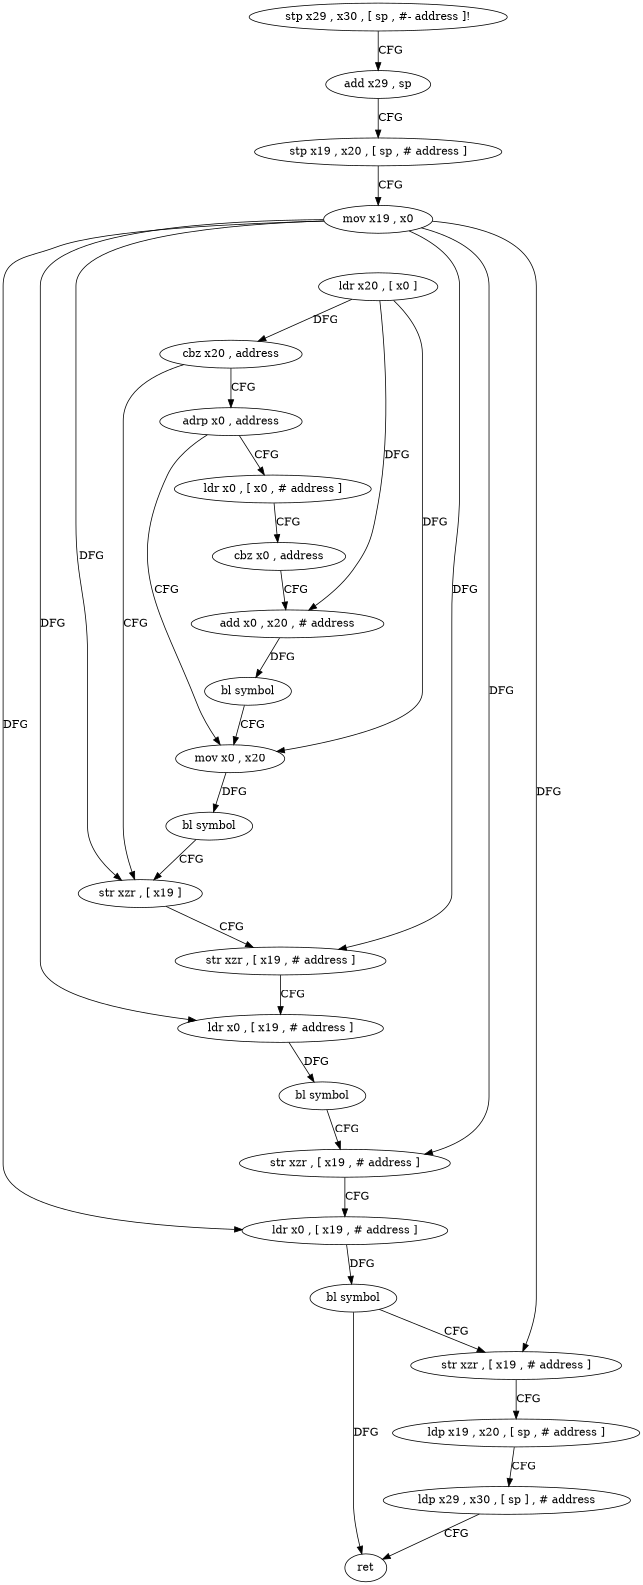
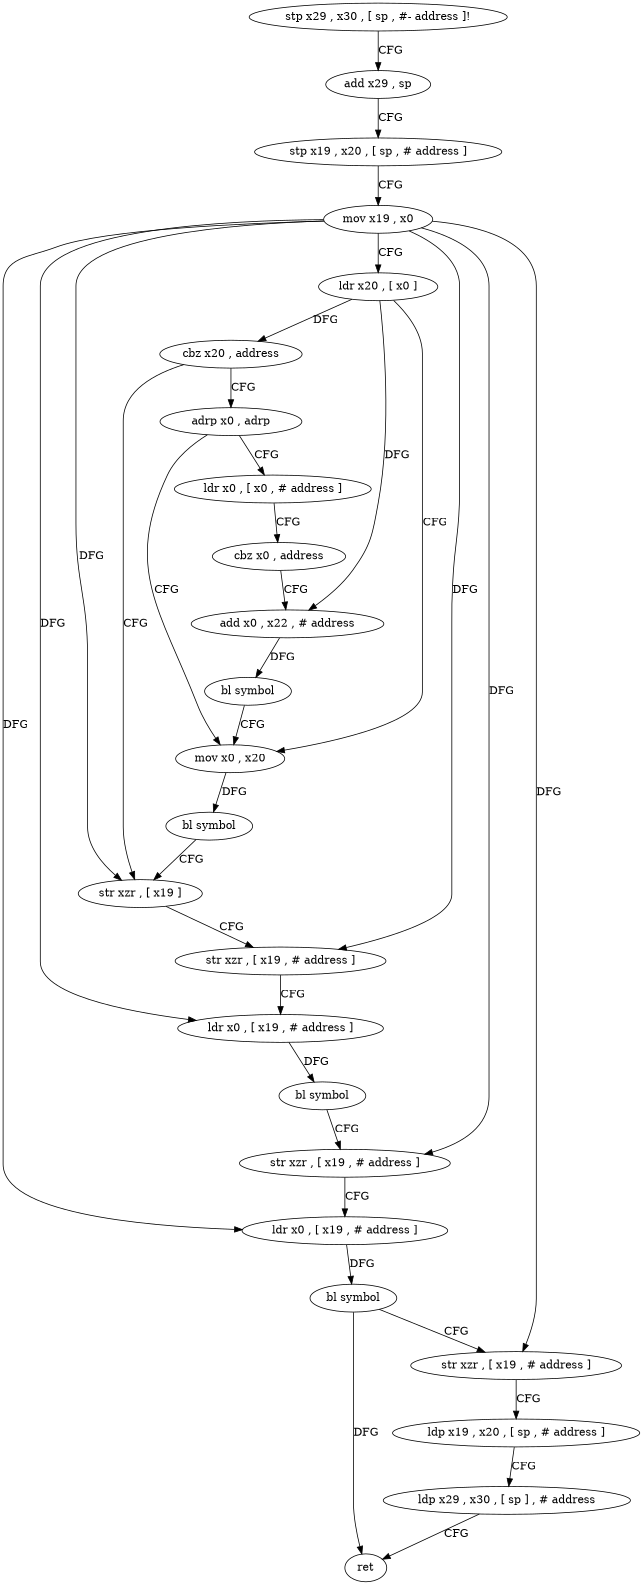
edge "mov x19 , x0" -> "ldr x20 , [ x0 ]": added, label "CFG"
node "adrp x0 , address": label "adrp x0 , address" -> "adrp x0 , adrp"
edge "ldr x20 , [ x0 ]" -> "mov x0 , x20": label "DFG" -> "CFG"
node "add x0 , x20 , # address": label "add x0 , x20 , # address" -> "add x0 , x22 , # address"
